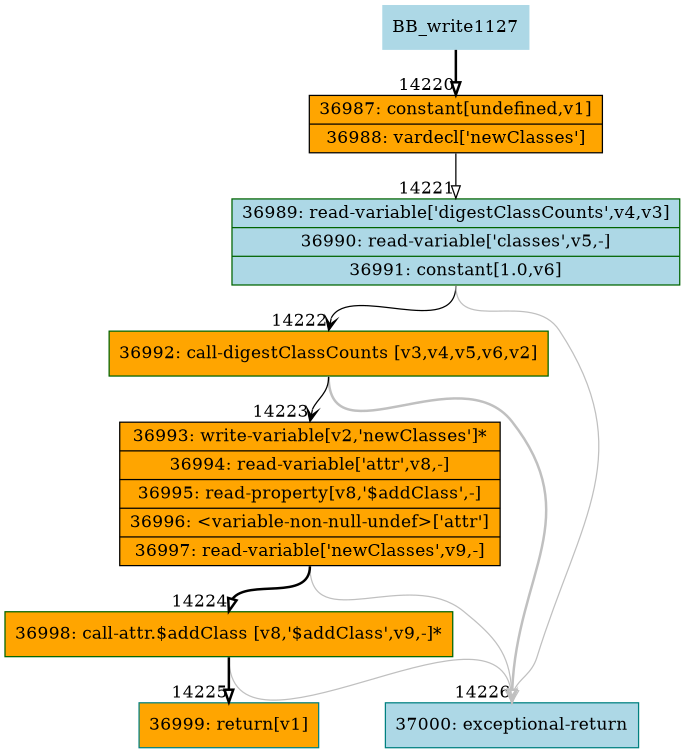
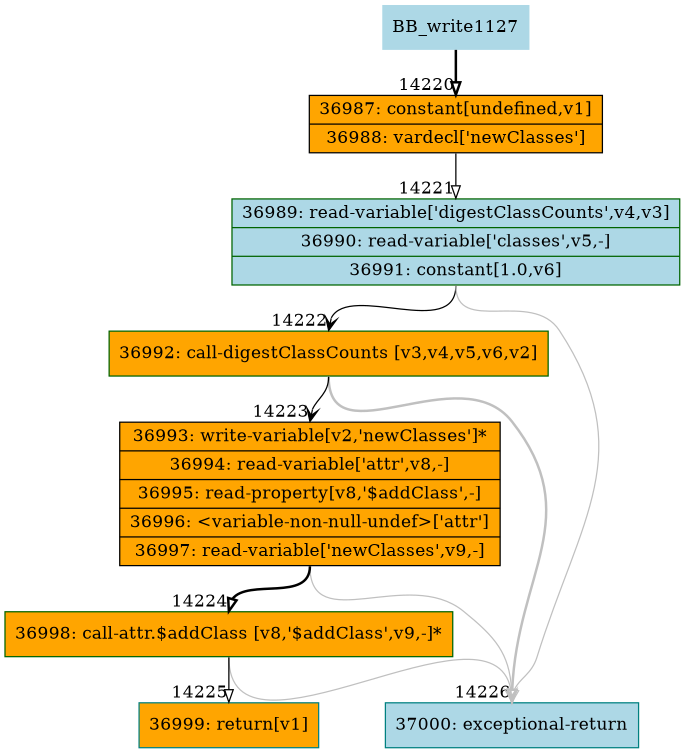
edge "36998: call-attr.$addClass [v8,'$addClass',v9,-]*" -> "36999: return[v1]": style bold -> solid
